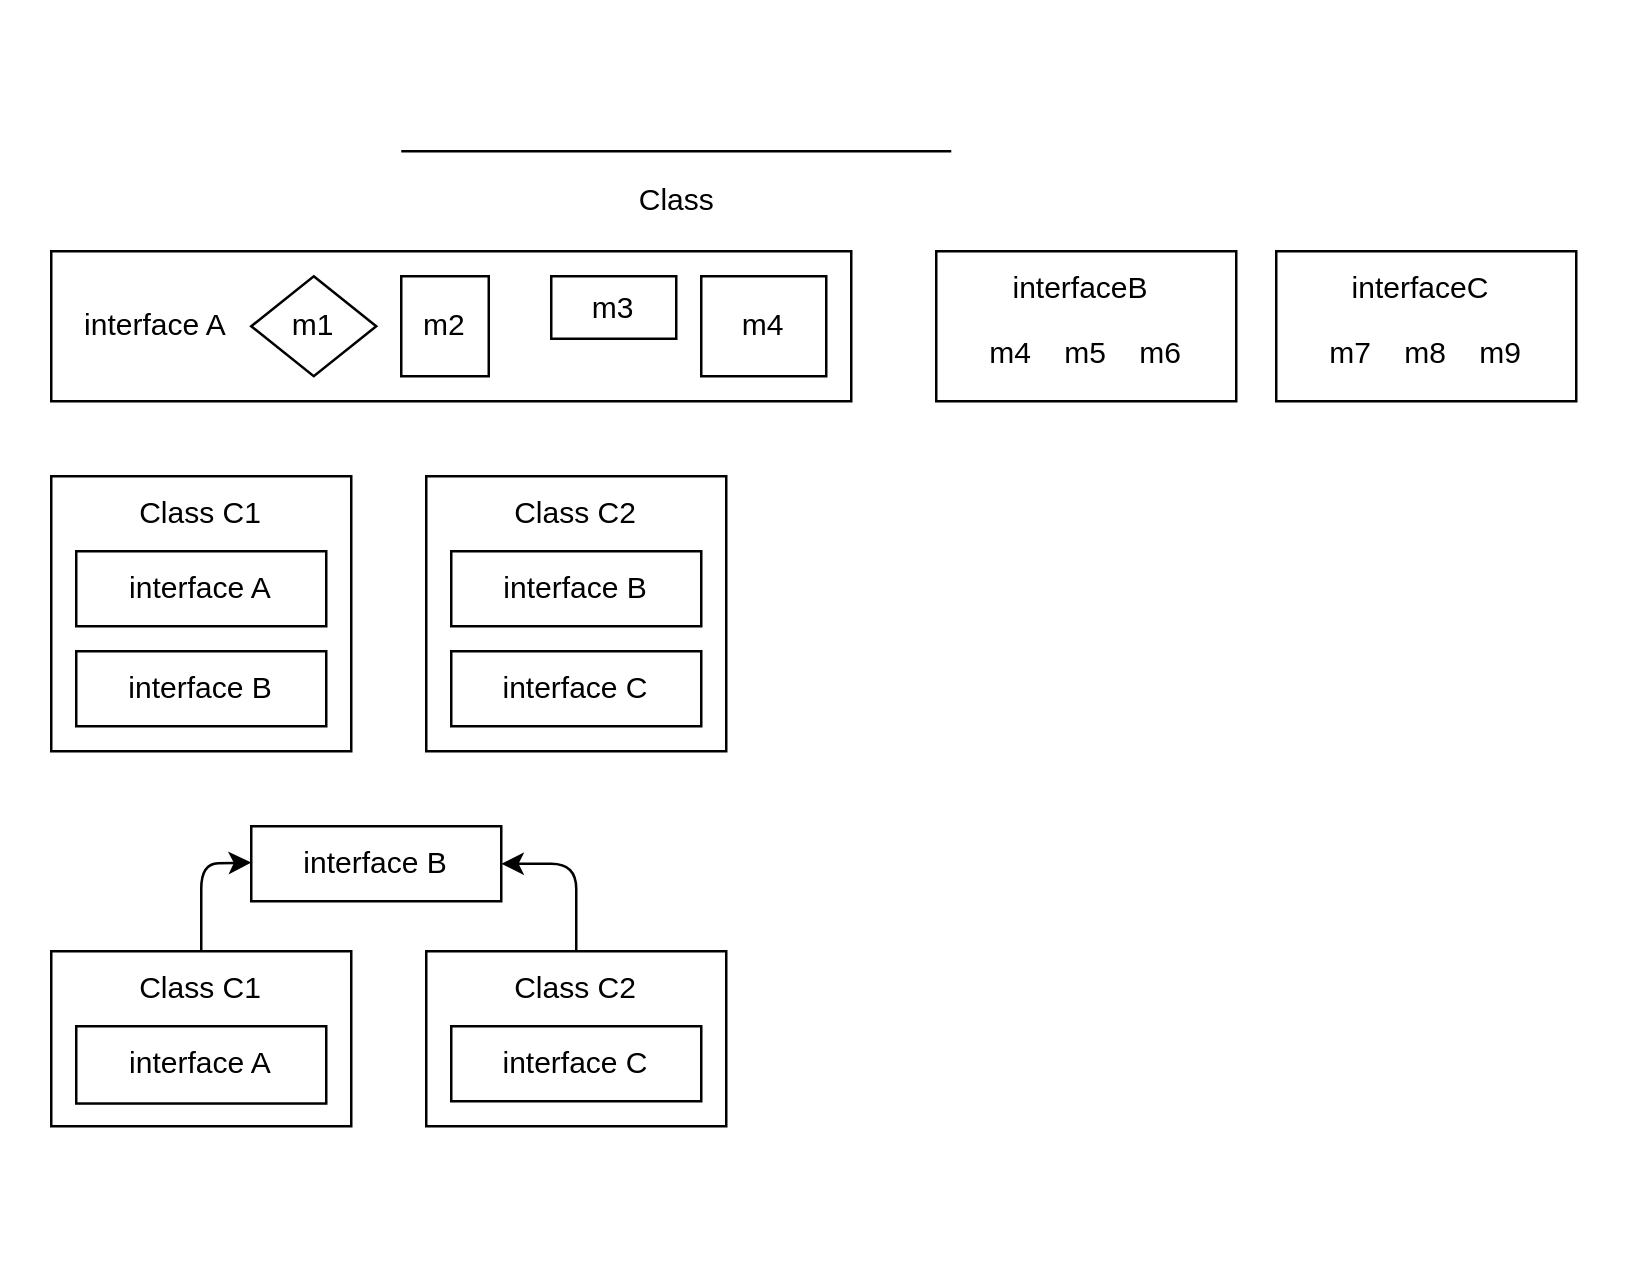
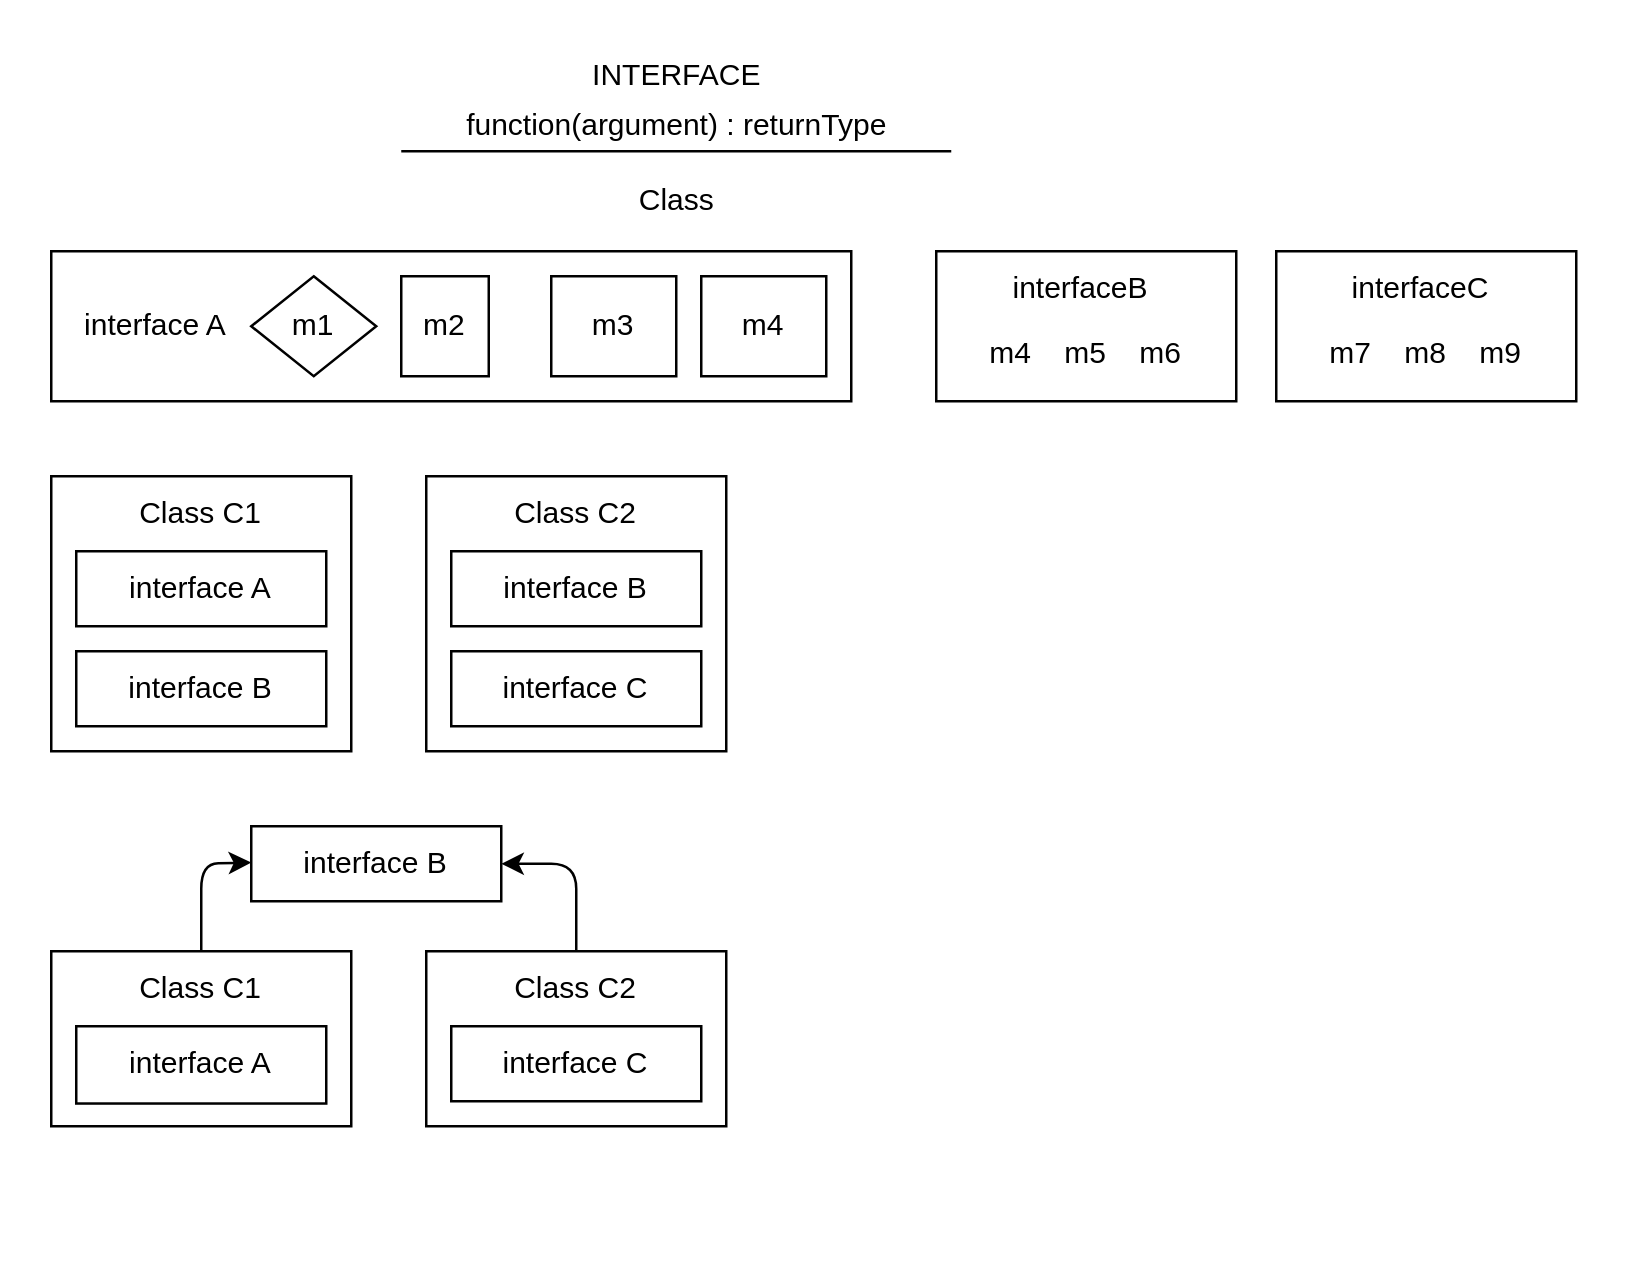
node "INTERFACE": added
node "function(argument) : returnType": added
node "m3": size 125x63 -> 125x100
